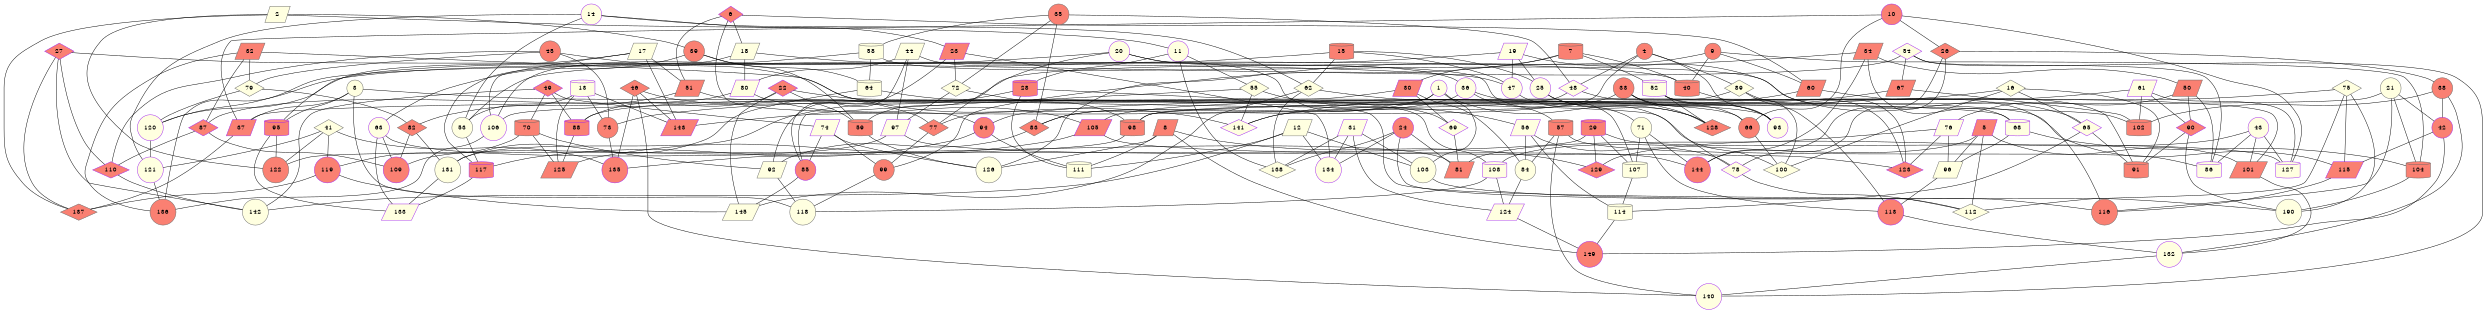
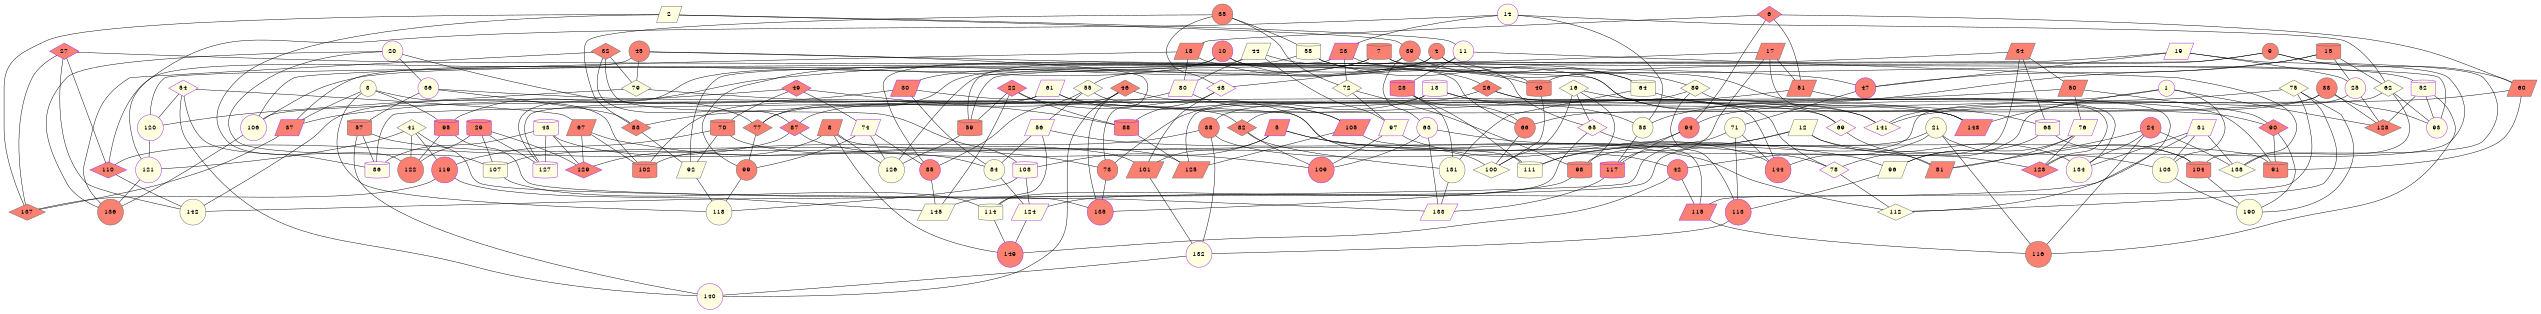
node "32": shape parallelogram -> diamond
node "17": fillcolor lightyellow -> salmon
node "18": fillcolor lightyellow -> salmon
node "47": fillcolor lightyellow -> salmon
node "43": shape circle -> cylinder
edge "67" -- "129": added
